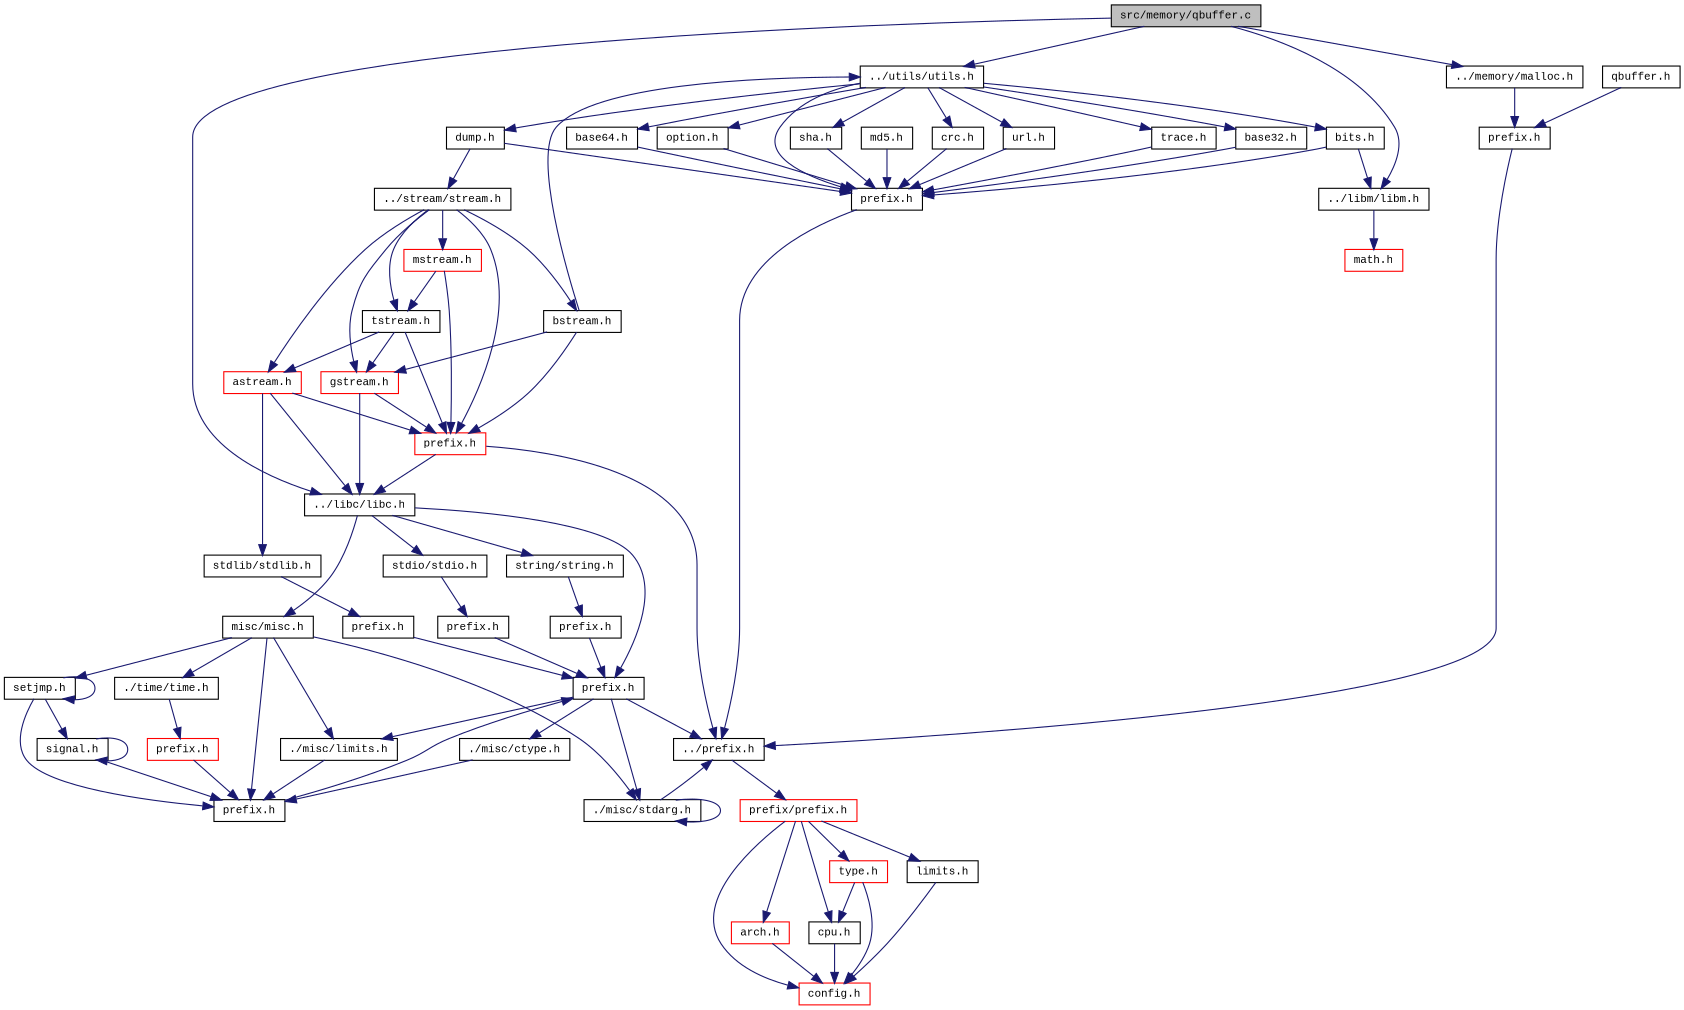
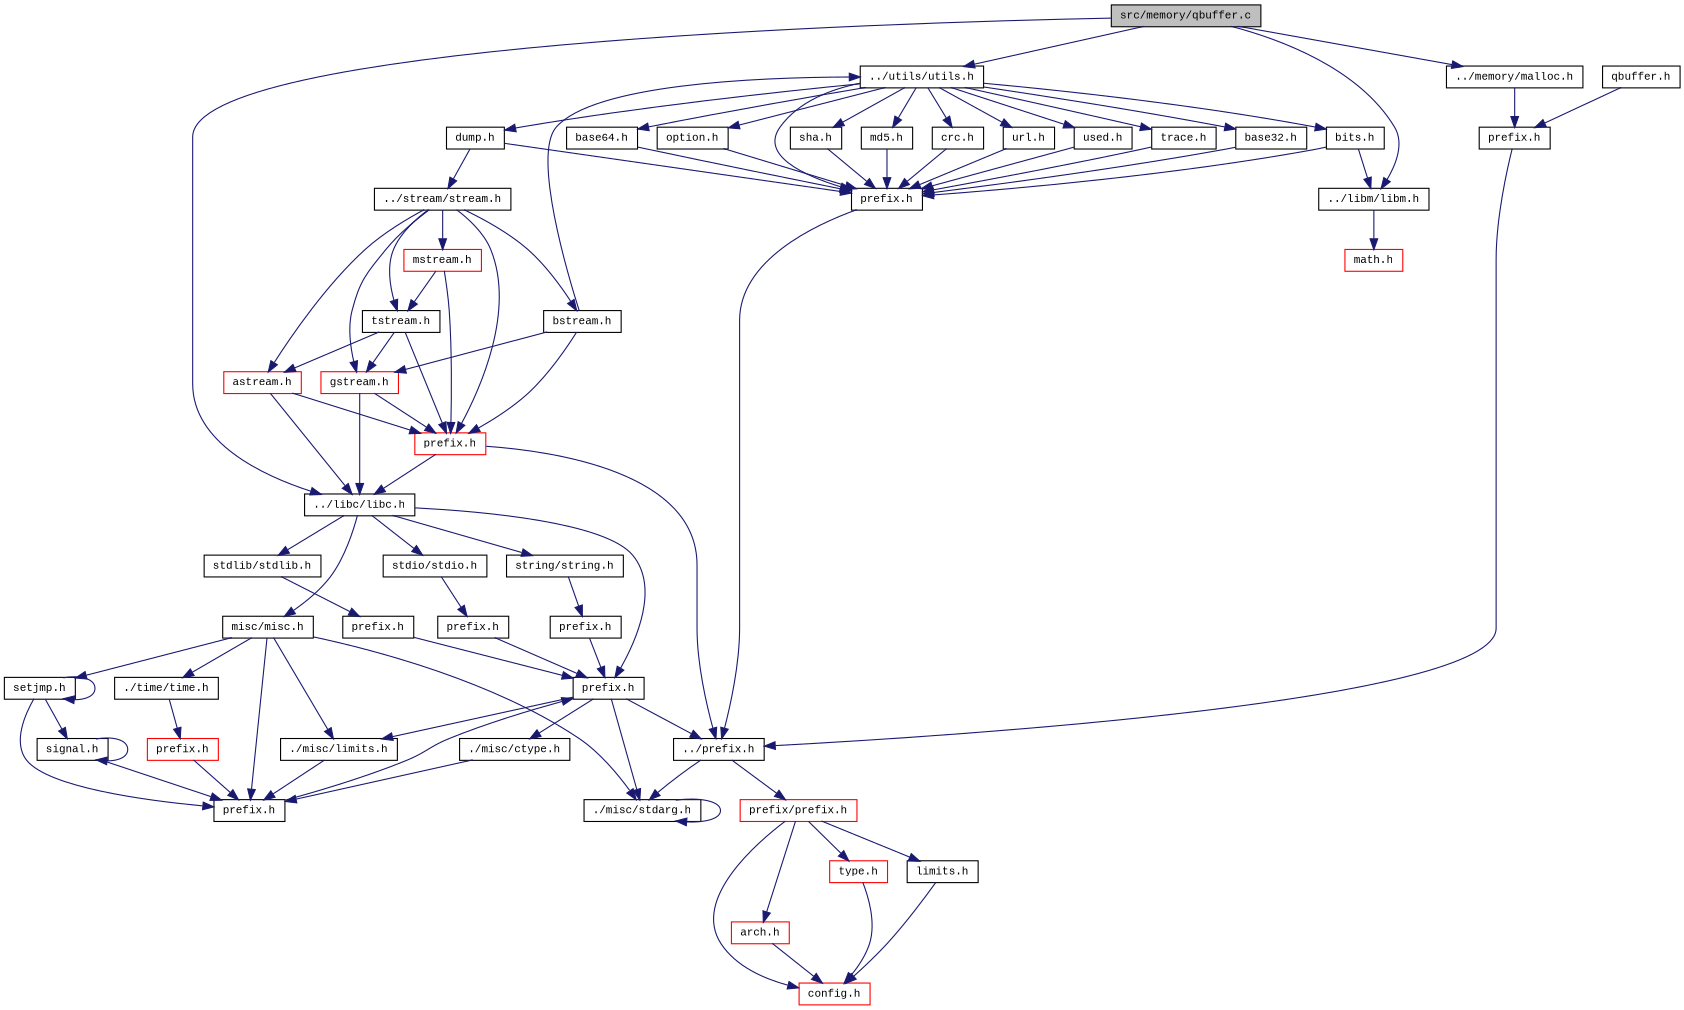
edge "../utils/utils.h" -> "md5.h": added
node "used.h": added
edge "astream.h" -> "stdlib/stdlib.h": now "../libc/libc.h" -> "stdlib/stdlib.h"
edge "./misc/stdarg.h" -> "../prefix.h": reversed
node "cpu.h": removed
